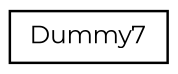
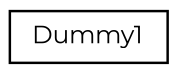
node "Dummy7": label "Dummy7" -> "Dummy1"
